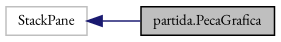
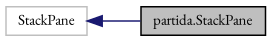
node "partida.PecaGrafica": label "partida.PecaGrafica" -> "partida.StackPane"
